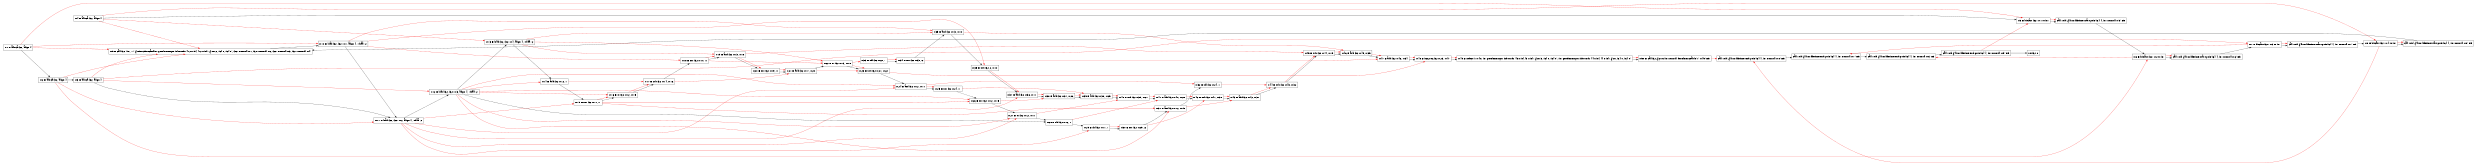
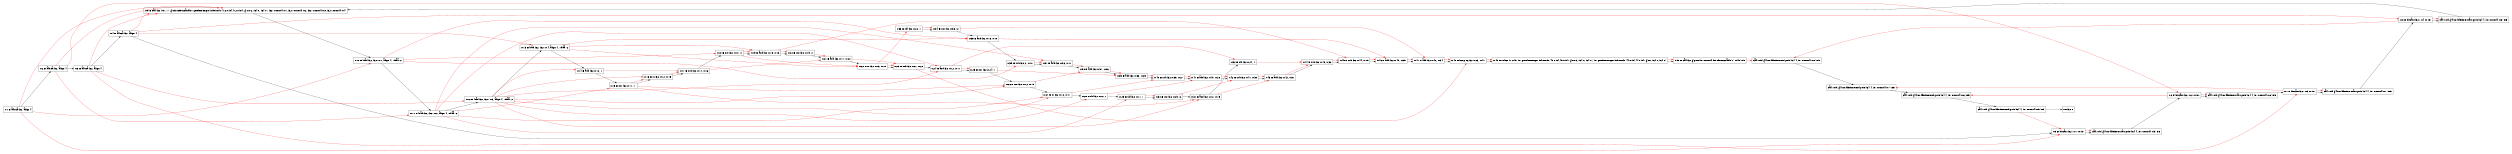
edge "%3 = alloca i32, align 4" -> "%11 = load i32, i32* %2, align 4, !tbaa !2": now "%3 = alloca i32, align 4" -> "%4 = alloca i32, align 4"
edge "%12 = load i32, i32* %3, align 4, !tbaa !2" -> "%28 = shl i32 %12, 1": color black -> red
